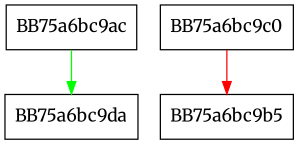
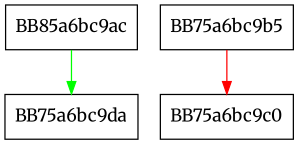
node "BB75a6bc9ac": label "BB75a6bc9ac" -> "BB85a6bc9ac"
edge "BB75a6bc9c0" -> "BB75a6bc9b5": reversed
